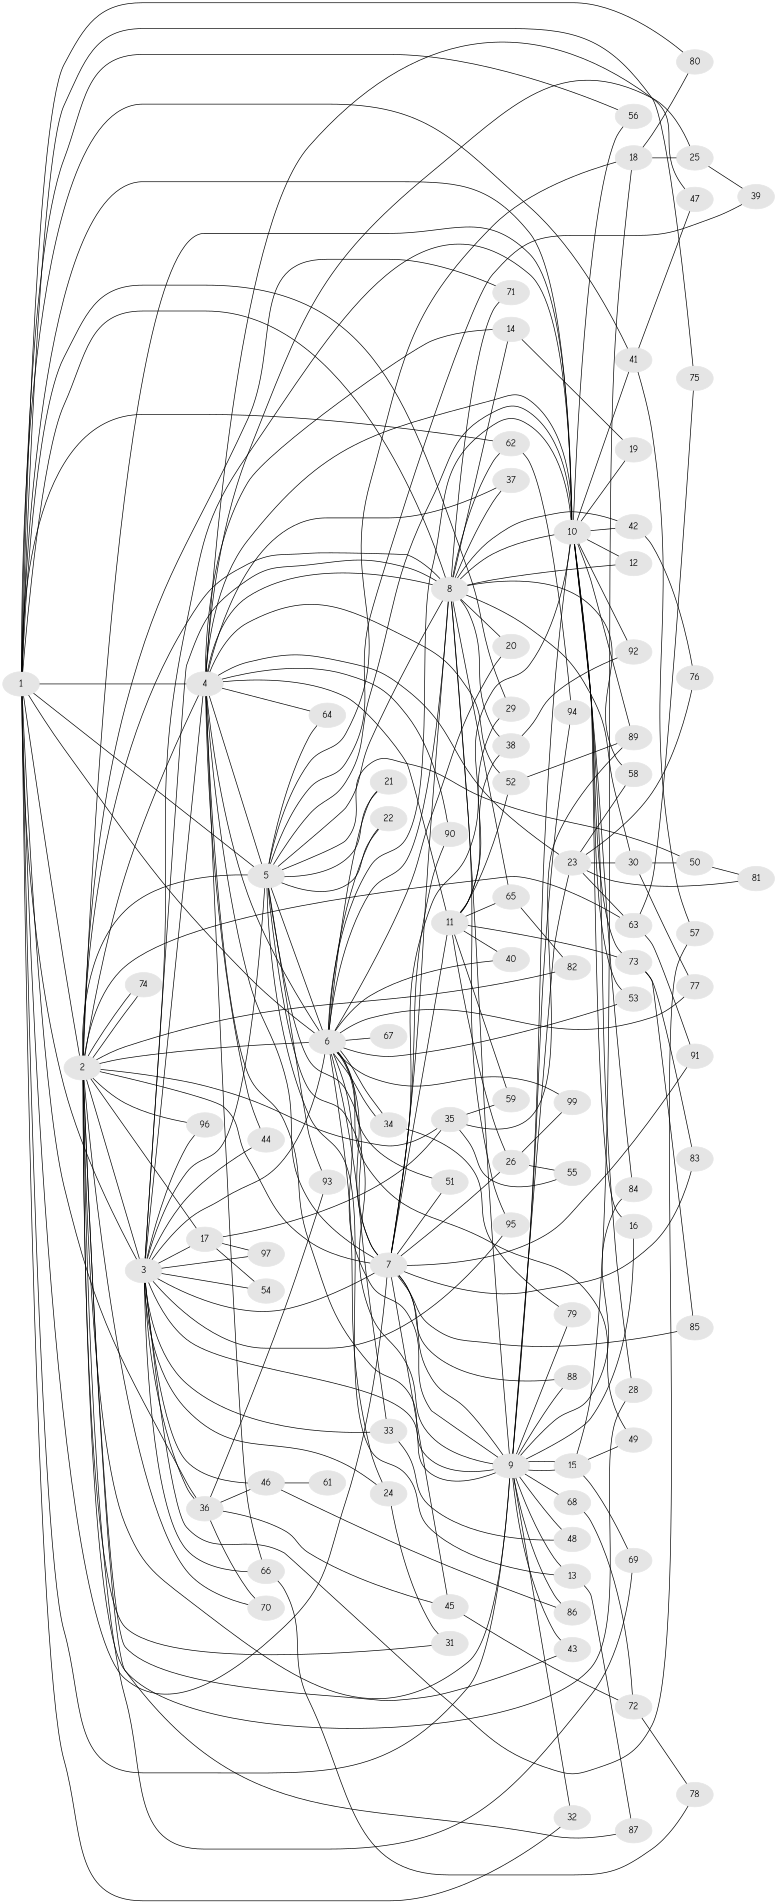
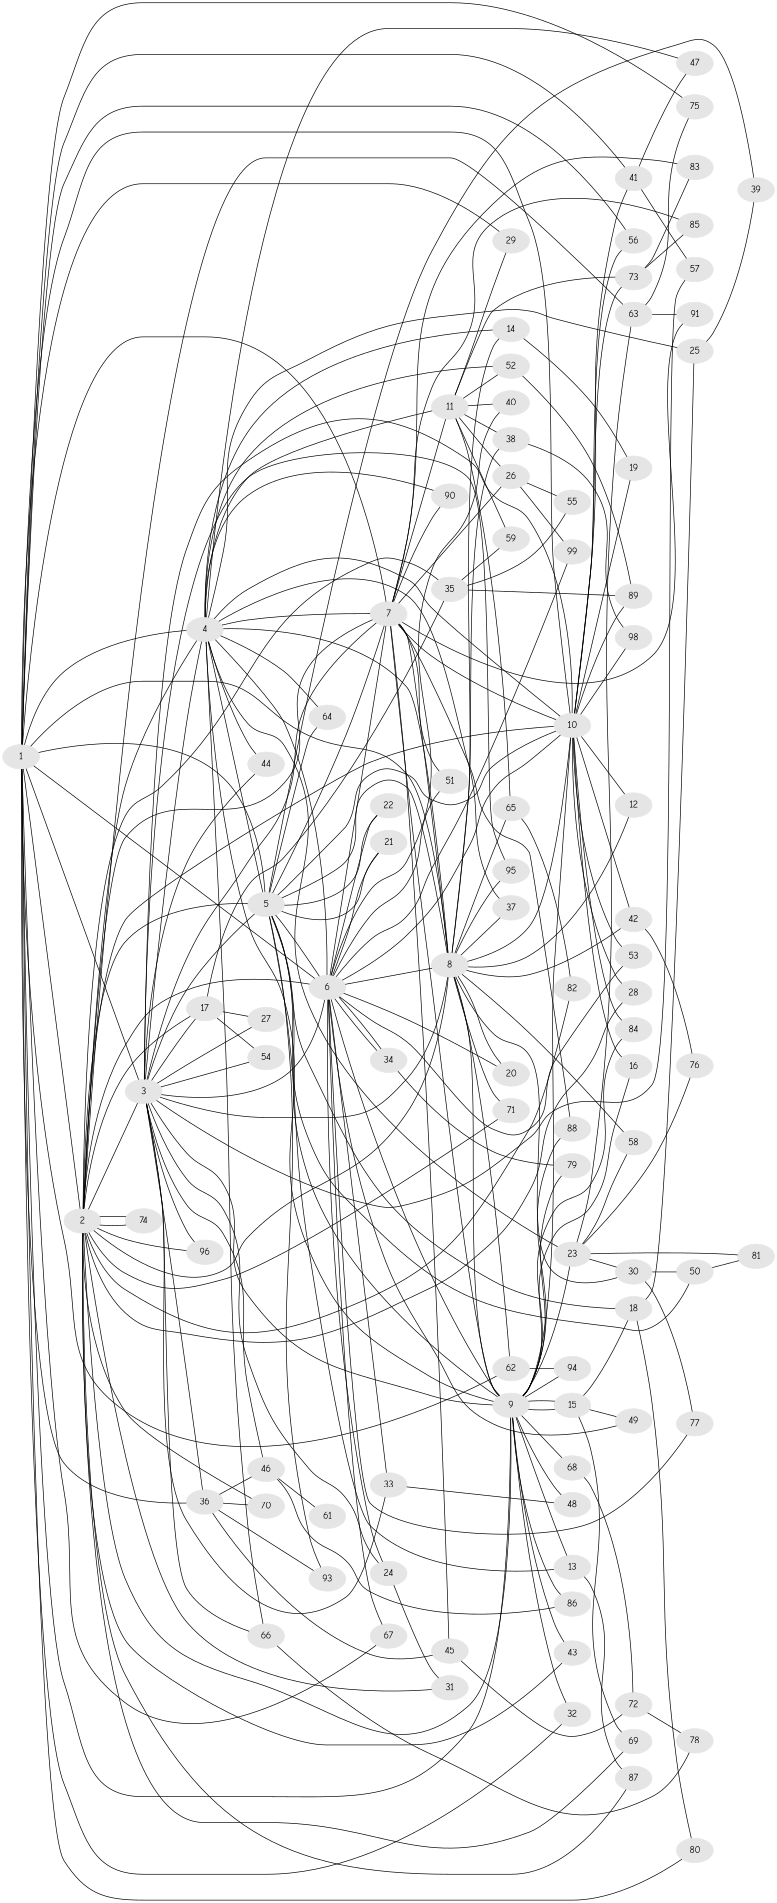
node "92": label "92" -> "98"
node "97": label "97" -> "27"
edge "1" -- "67": added
